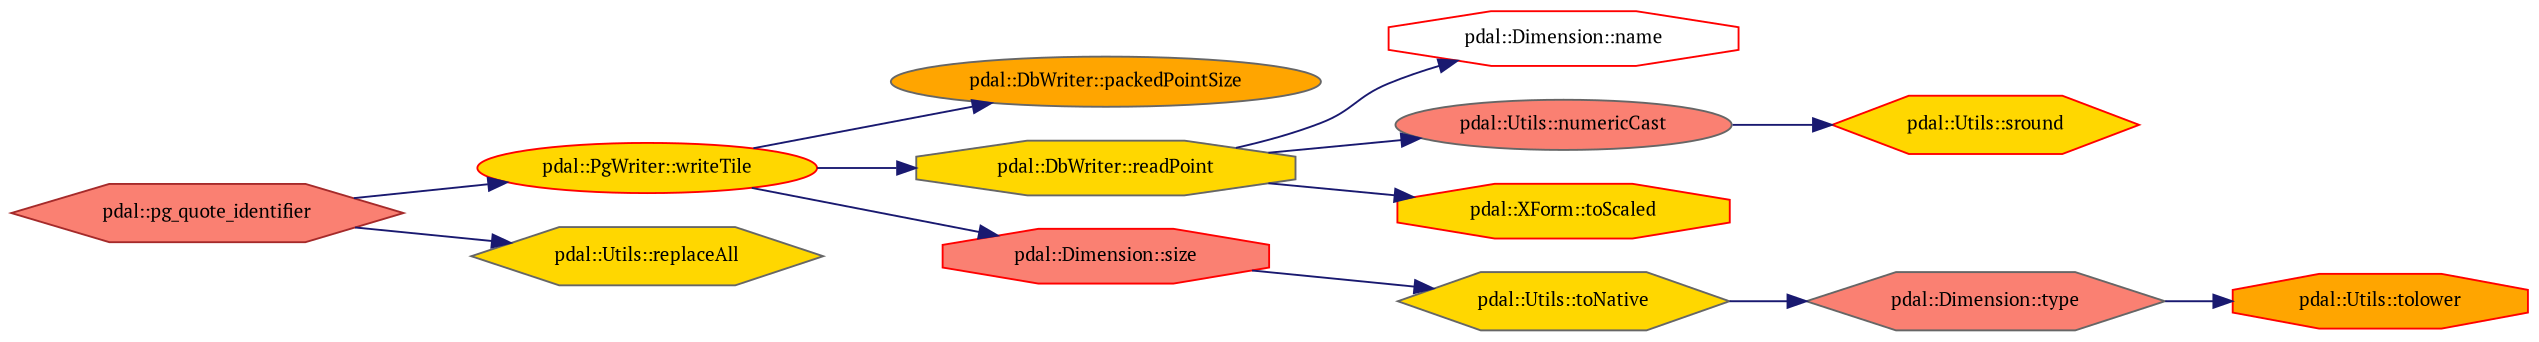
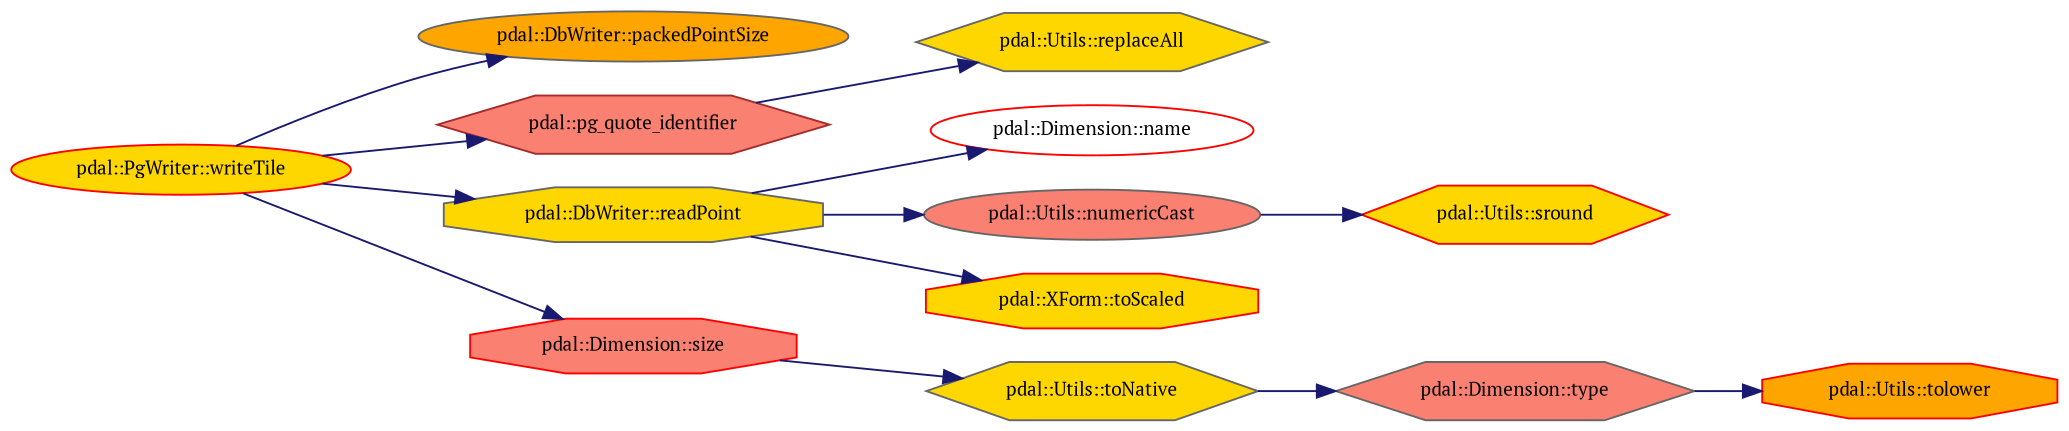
node "pdal::Dimension::name": shape octagon -> ellipse
edge "pdal::pg_quote_identifier" -> "pdal::PgWriter::writeTile": reversed
